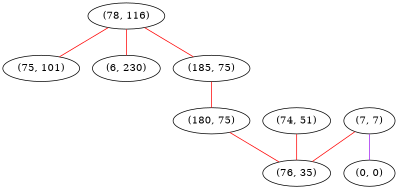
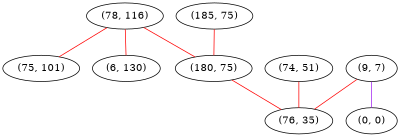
edge "(78, 116)" -- "(185, 75)": now "(78, 116)" -- "(180, 75)"
node "(6, 230)": label "(6, 230)" -> "(6, 130)"
node "(7, 7)": label "(7, 7)" -> "(9, 7)"
